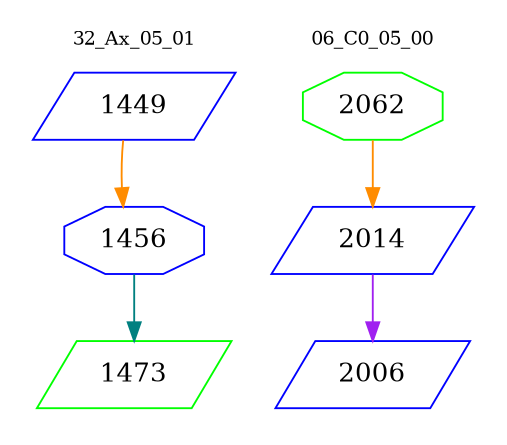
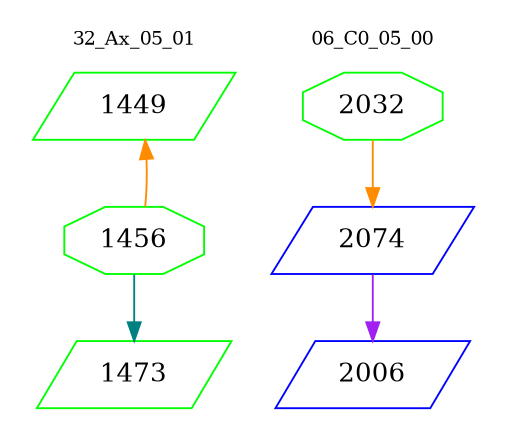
node "1449": color blue -> green
node "2062": label "2062" -> "2032"
edge "1449" -> "1456": reversed
node "1456": color blue -> green
node "2014": label "2014" -> "2074"
